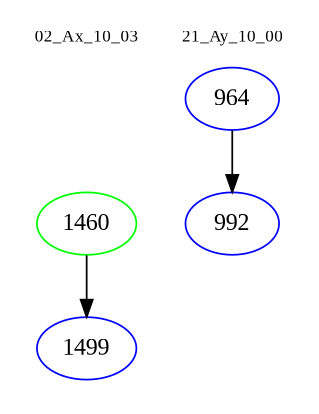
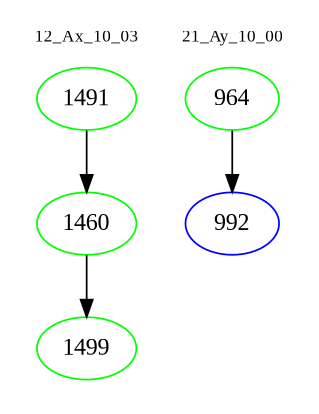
cluster "02_Ax_10_03": label "02_Ax_10_03" -> "12_Ax_10_03"
node "1491": added
node "964": color blue -> green
node "1499": color blue -> green
